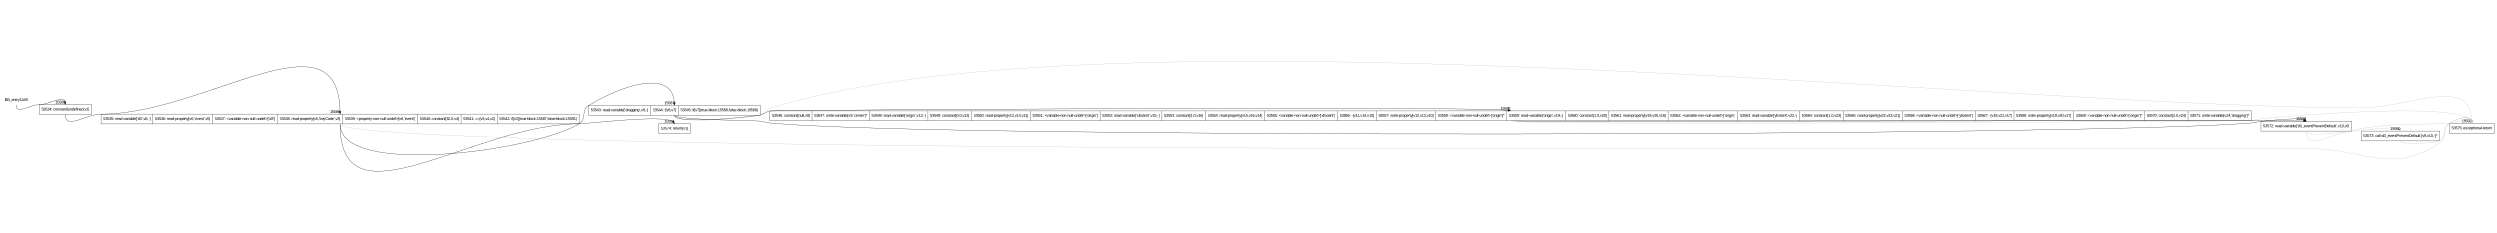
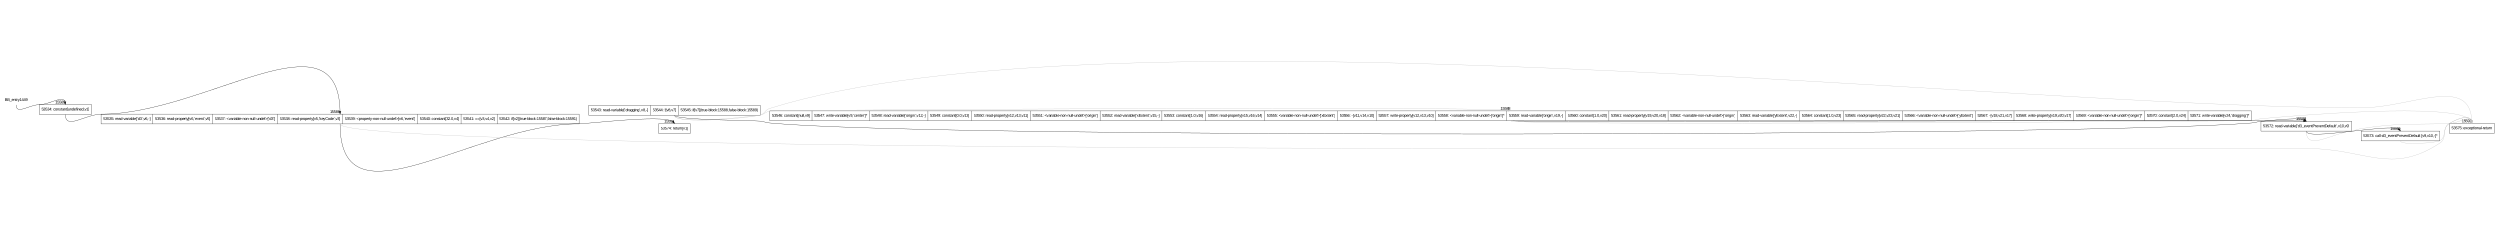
edge "53543: read-variable['dragging',v8,-]" -> "53546: constant[null,v9]": color black -> gray
edge "53572: read-variable['d3_eventPreventDefault',v10,v9]" -> "53573: call-d3_eventPreventDefault [v9,v10,-]*": color gray -> black
edge "53535: read-variable['d3',v6,-]" -> "53543: read-variable['dragging',v8,-]": removed
